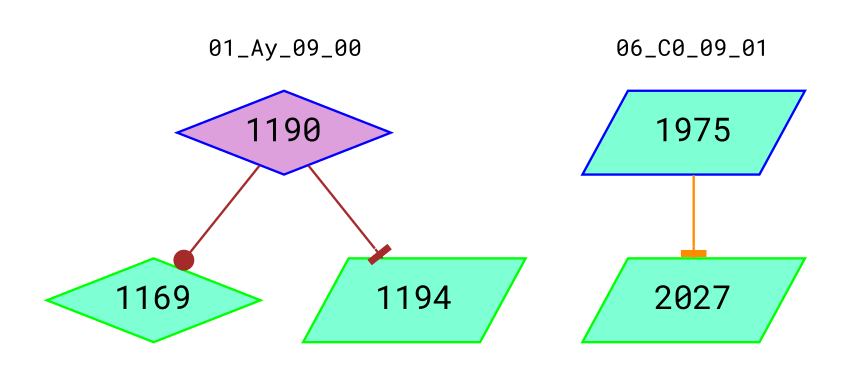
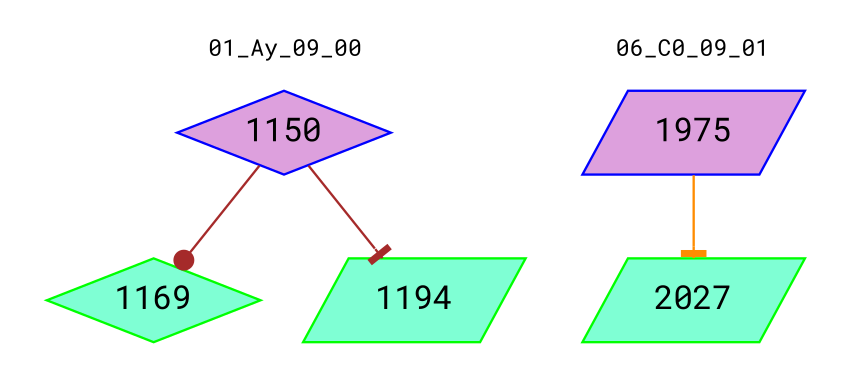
node "1190": label "1190" -> "1150"
node "1975": fillcolor aquamarine -> plum
